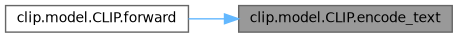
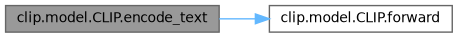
edge "clip.model.CLIP.forward" -> "clip.model.CLIP.encode_text": reversed
